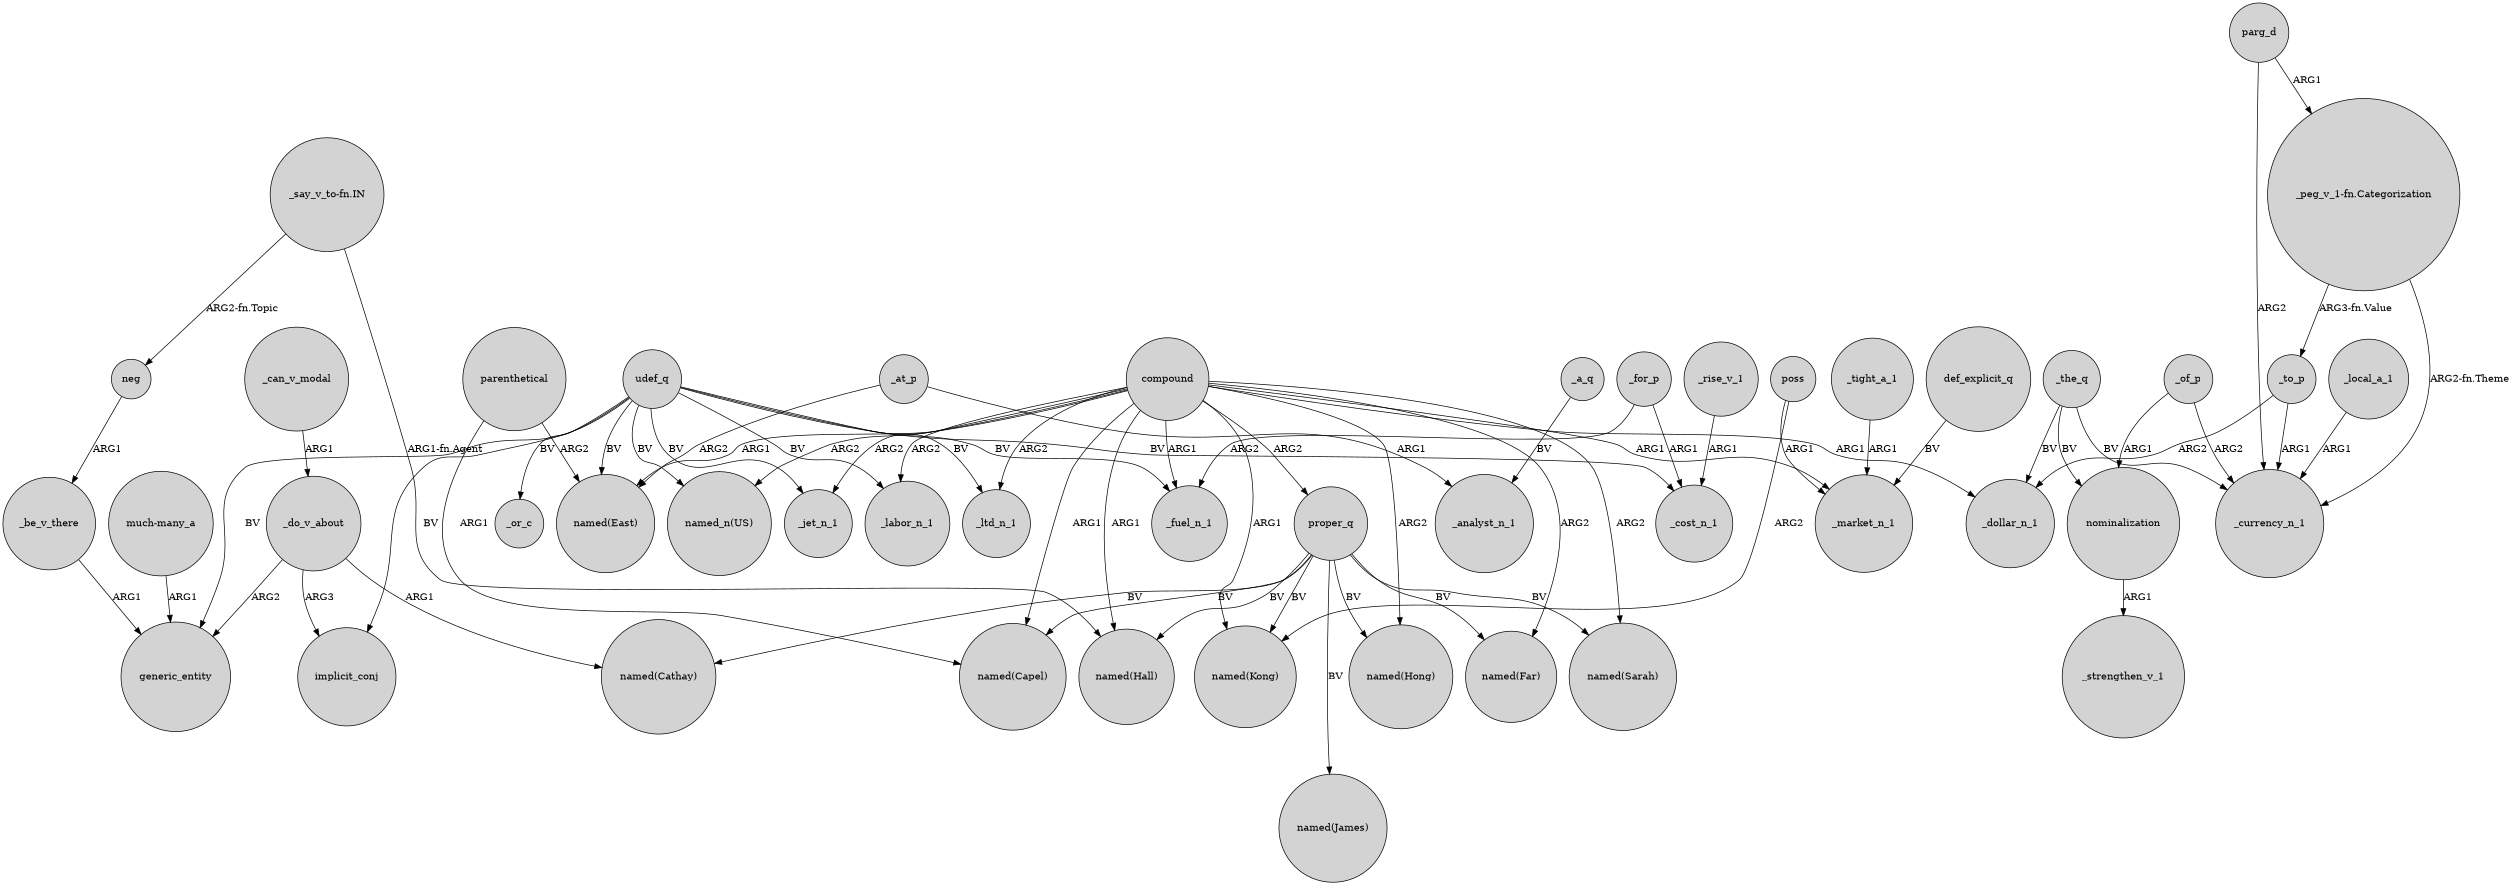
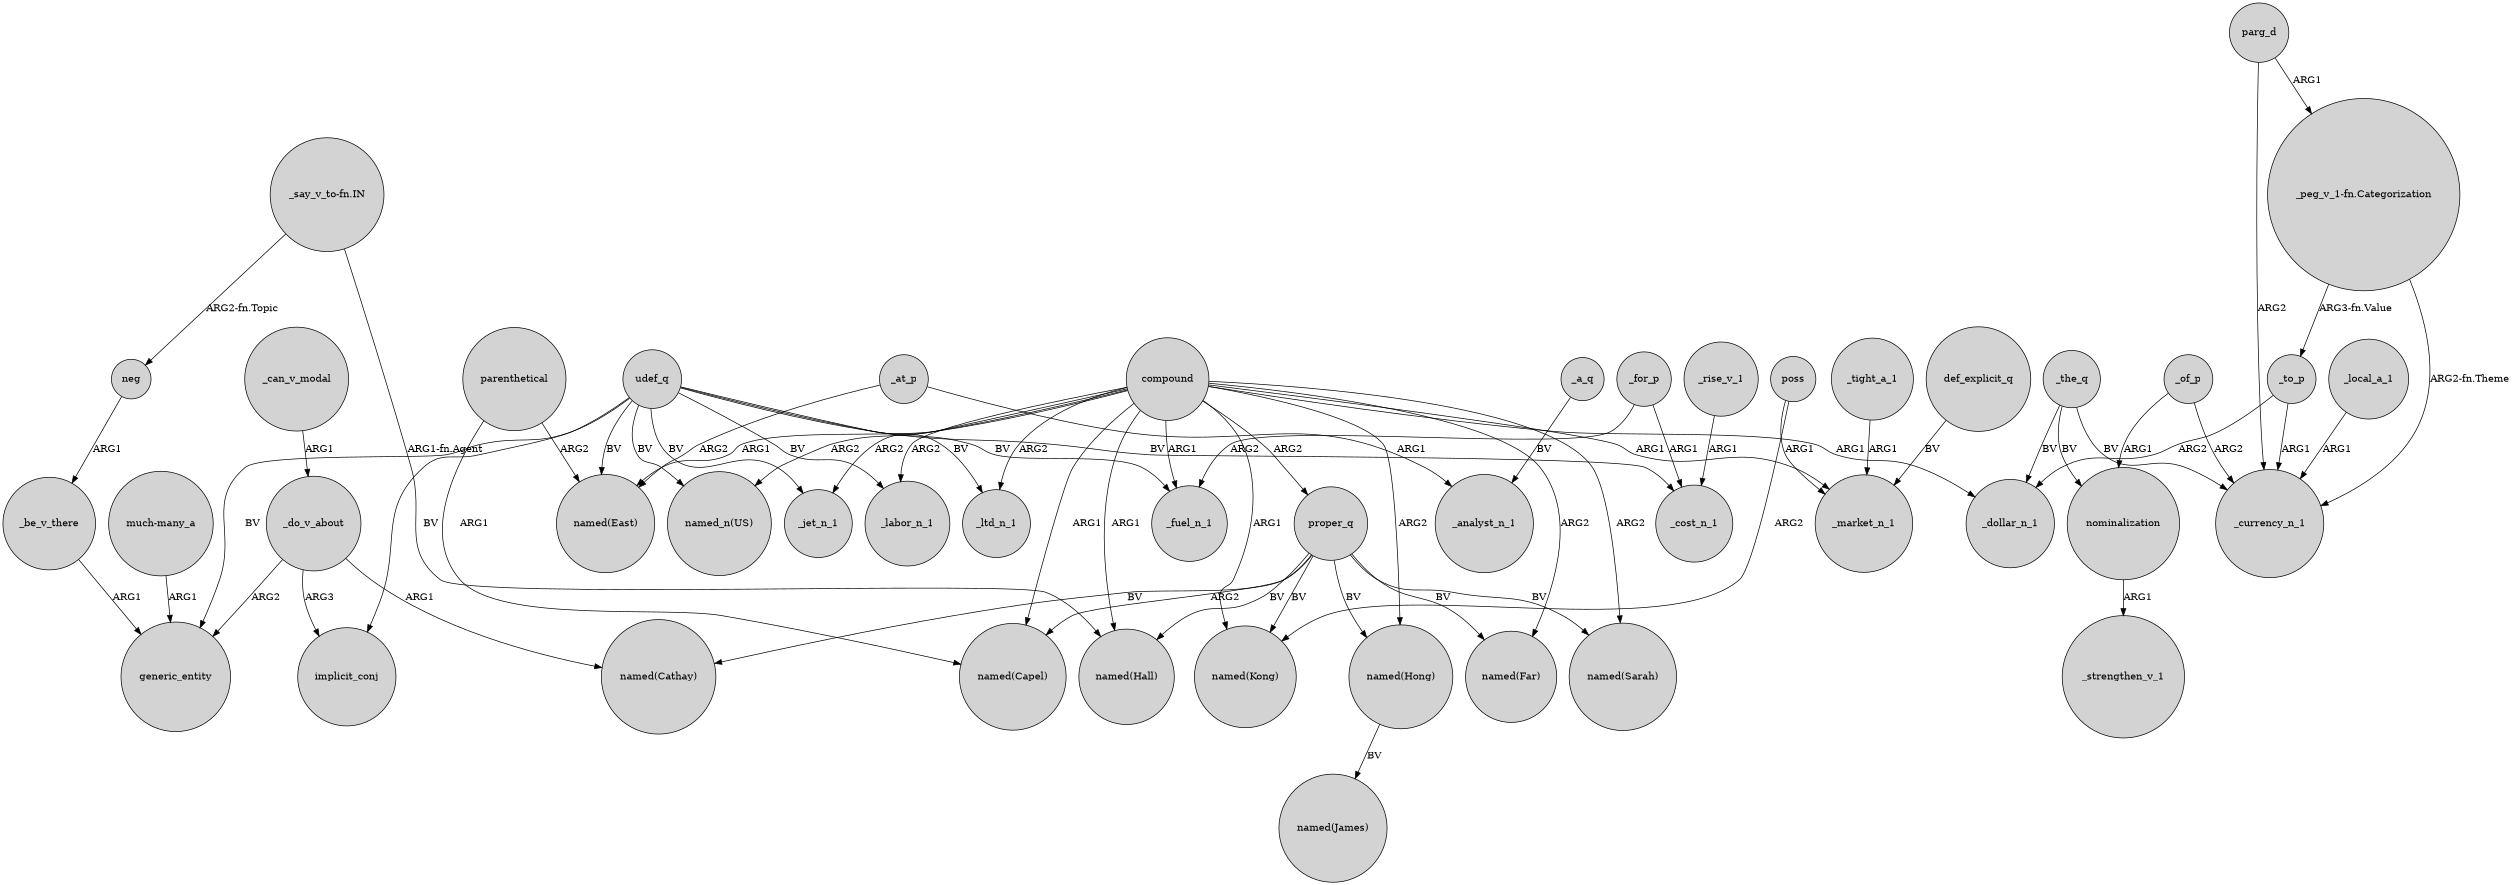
node "_or_c": removed
edge "proper_q" -> "named(Capel)": label "BV" -> "ARG2"
edge "proper_q" -> "named(James)": now "named(Hong)" -> "named(James)"
